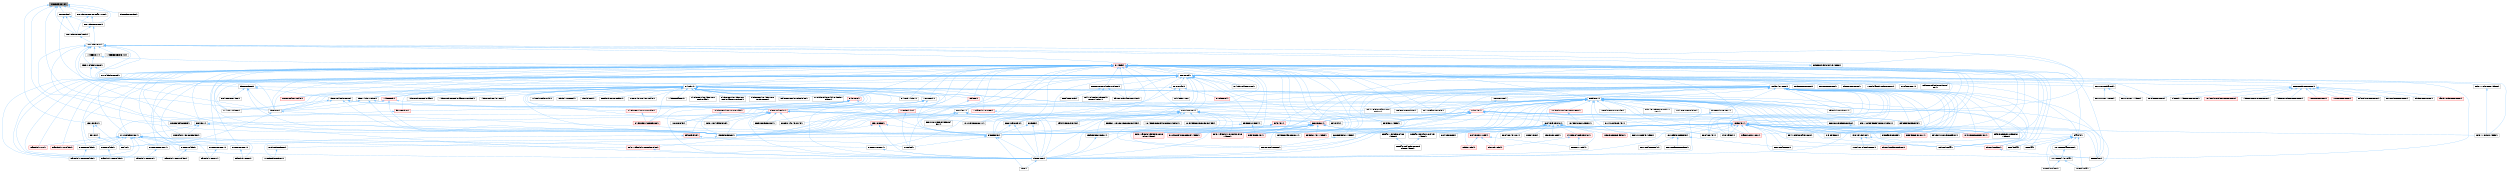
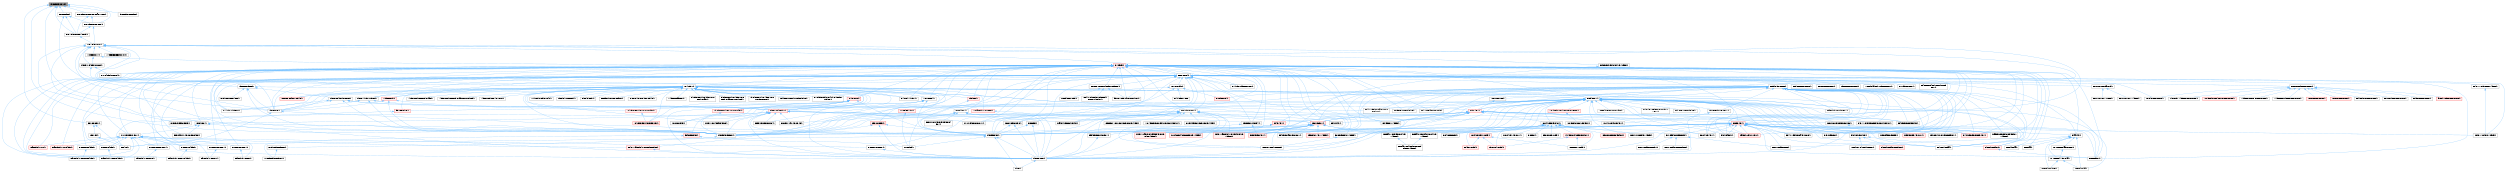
node "STrackLane.h": label "STrackLane.h" -> "SVector.h"
